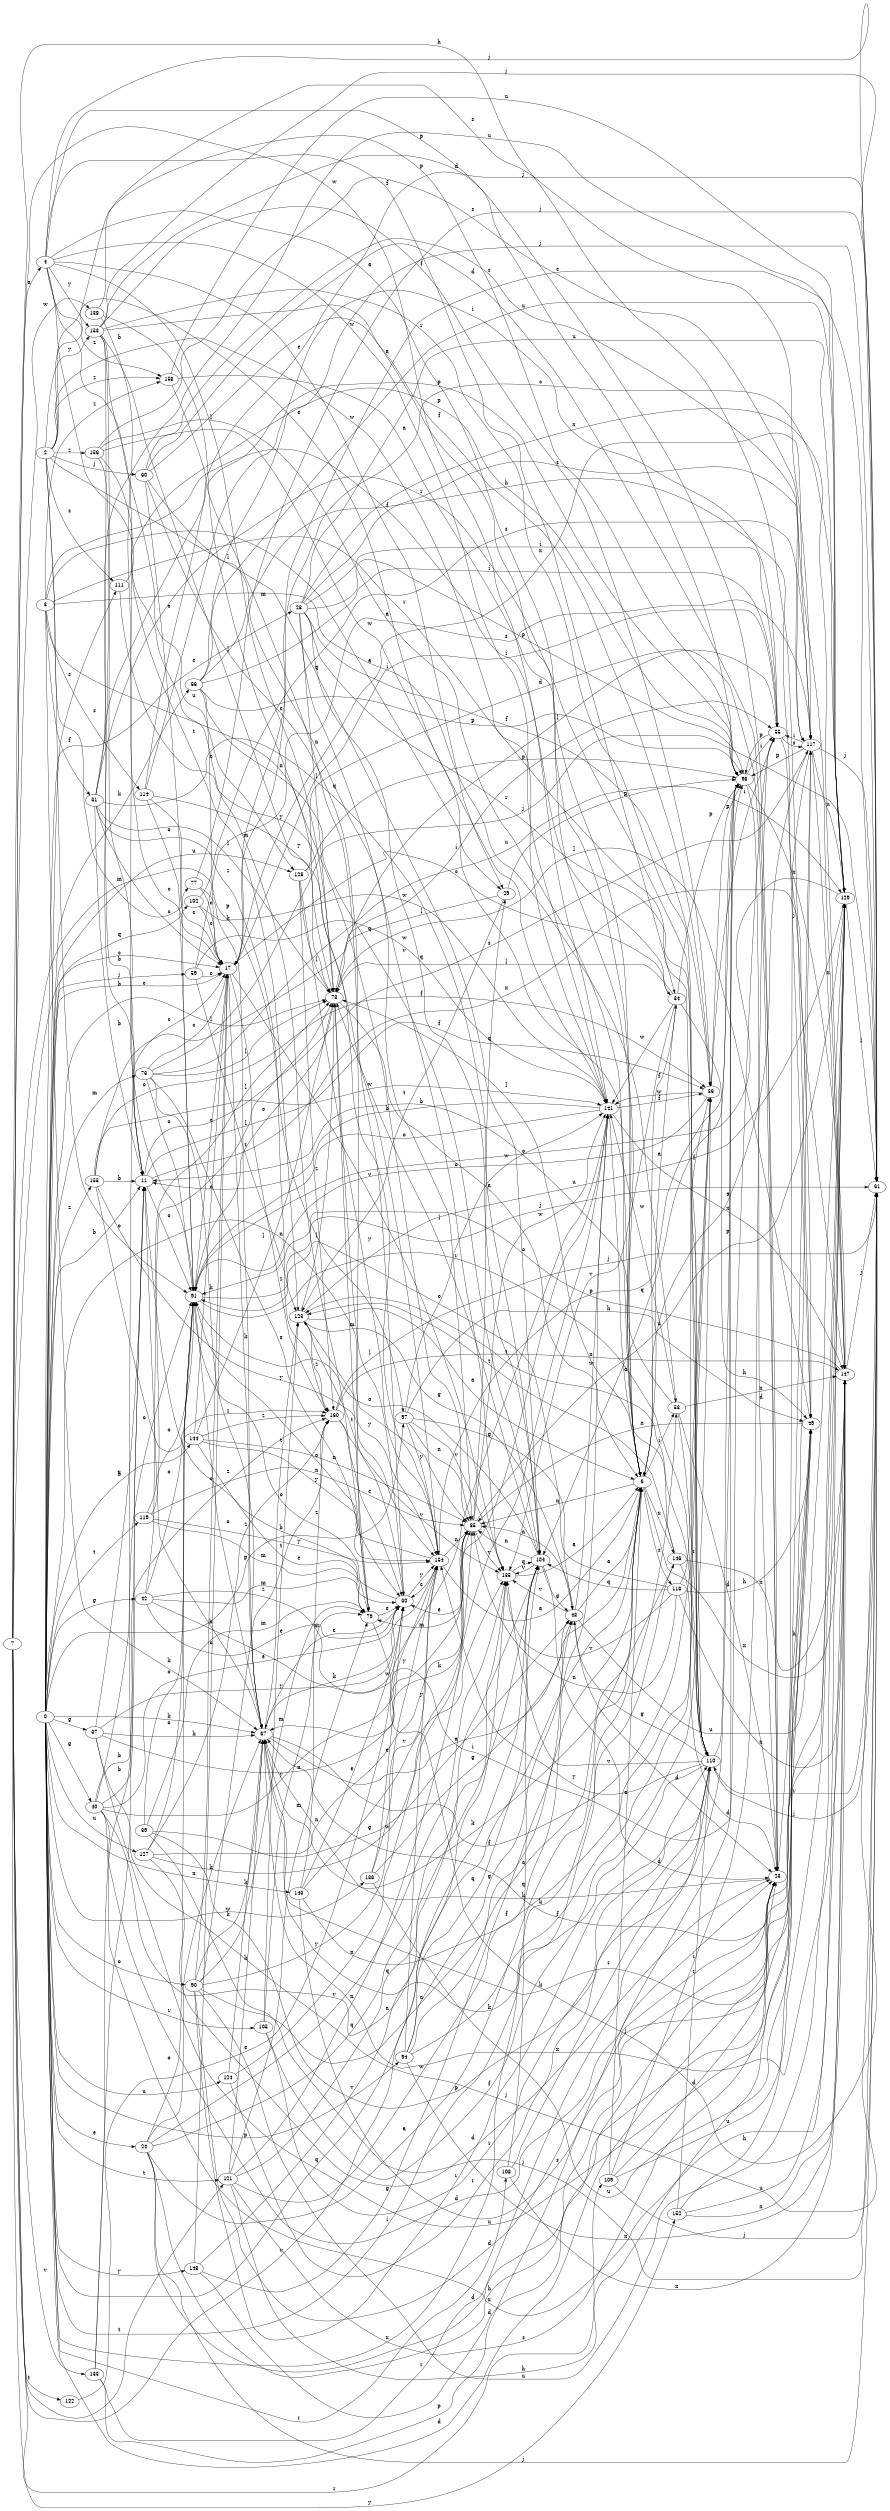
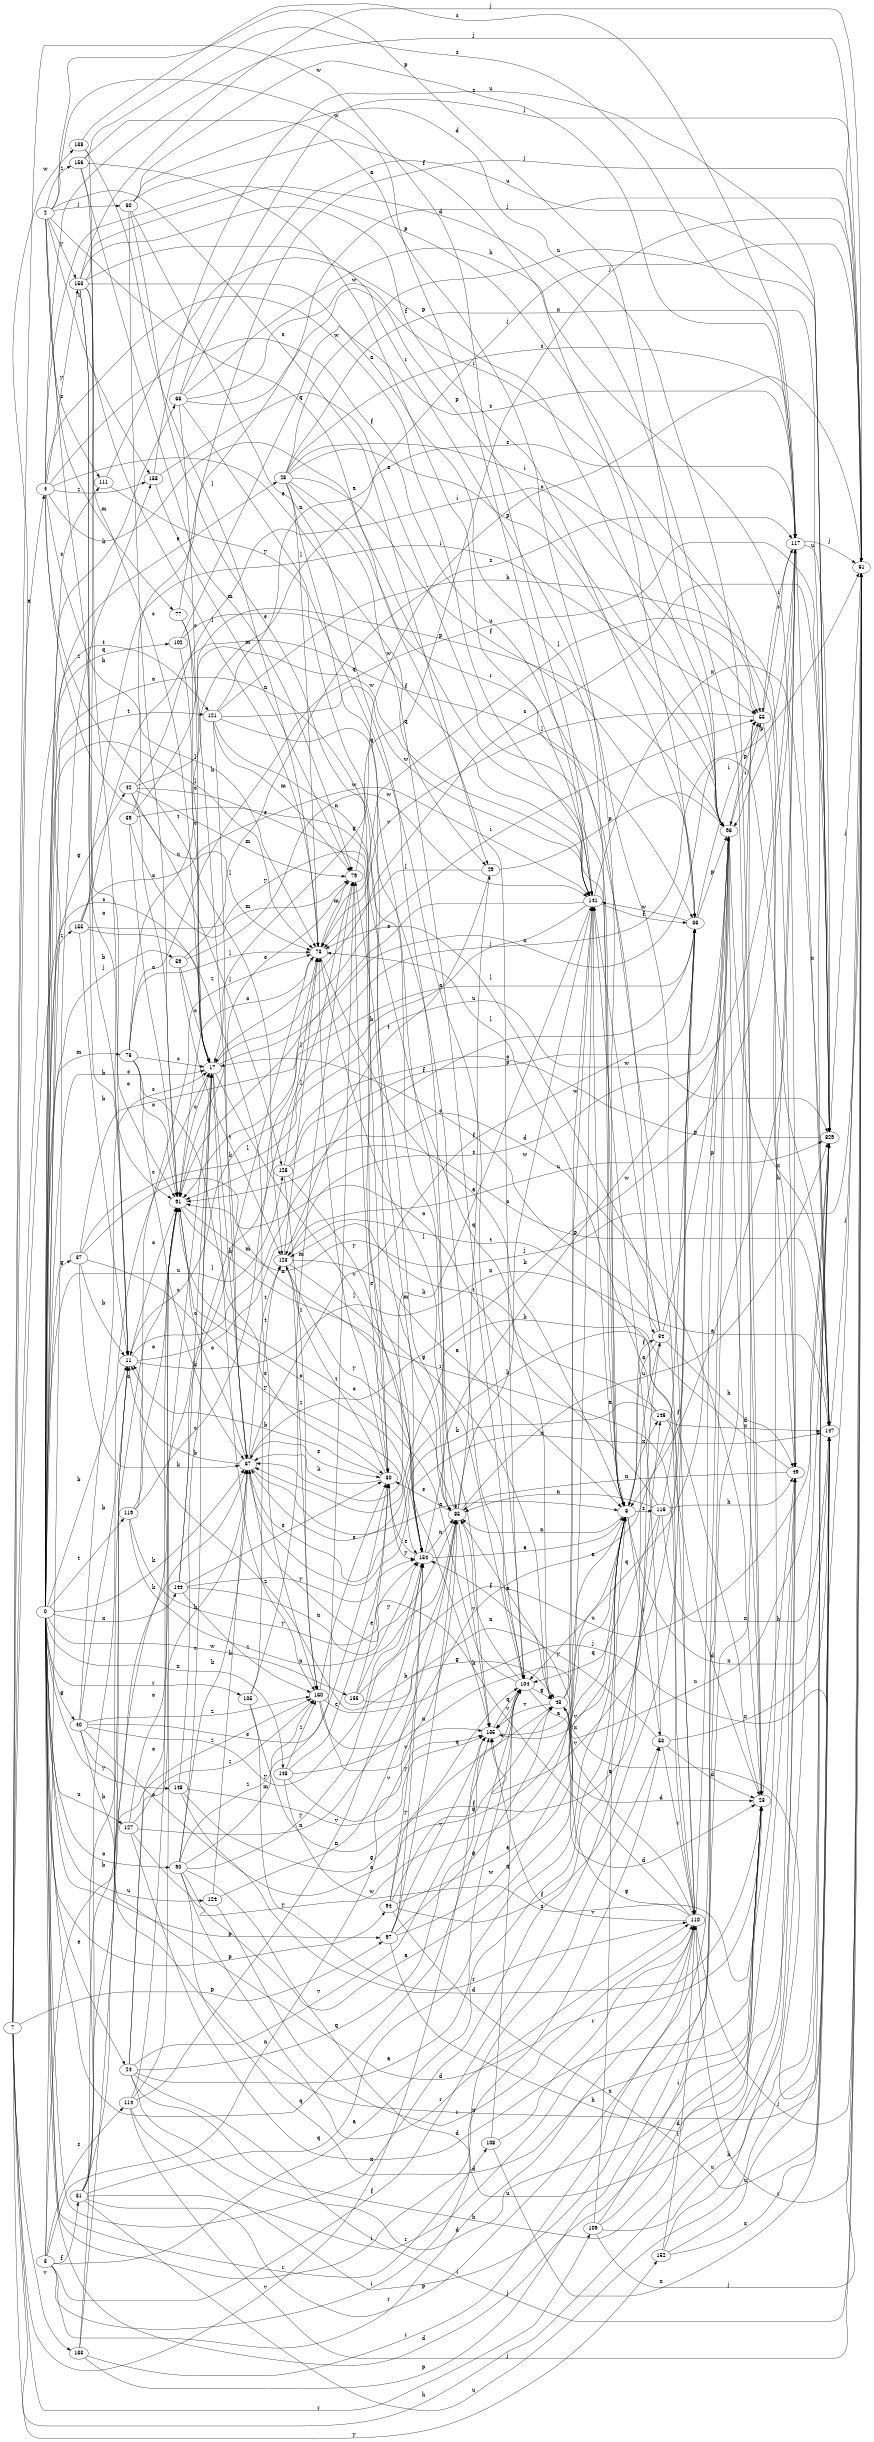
node "129": label "129" -> "829"
edge "55" -> "49": label "j" -> "h"
node "122": removed
